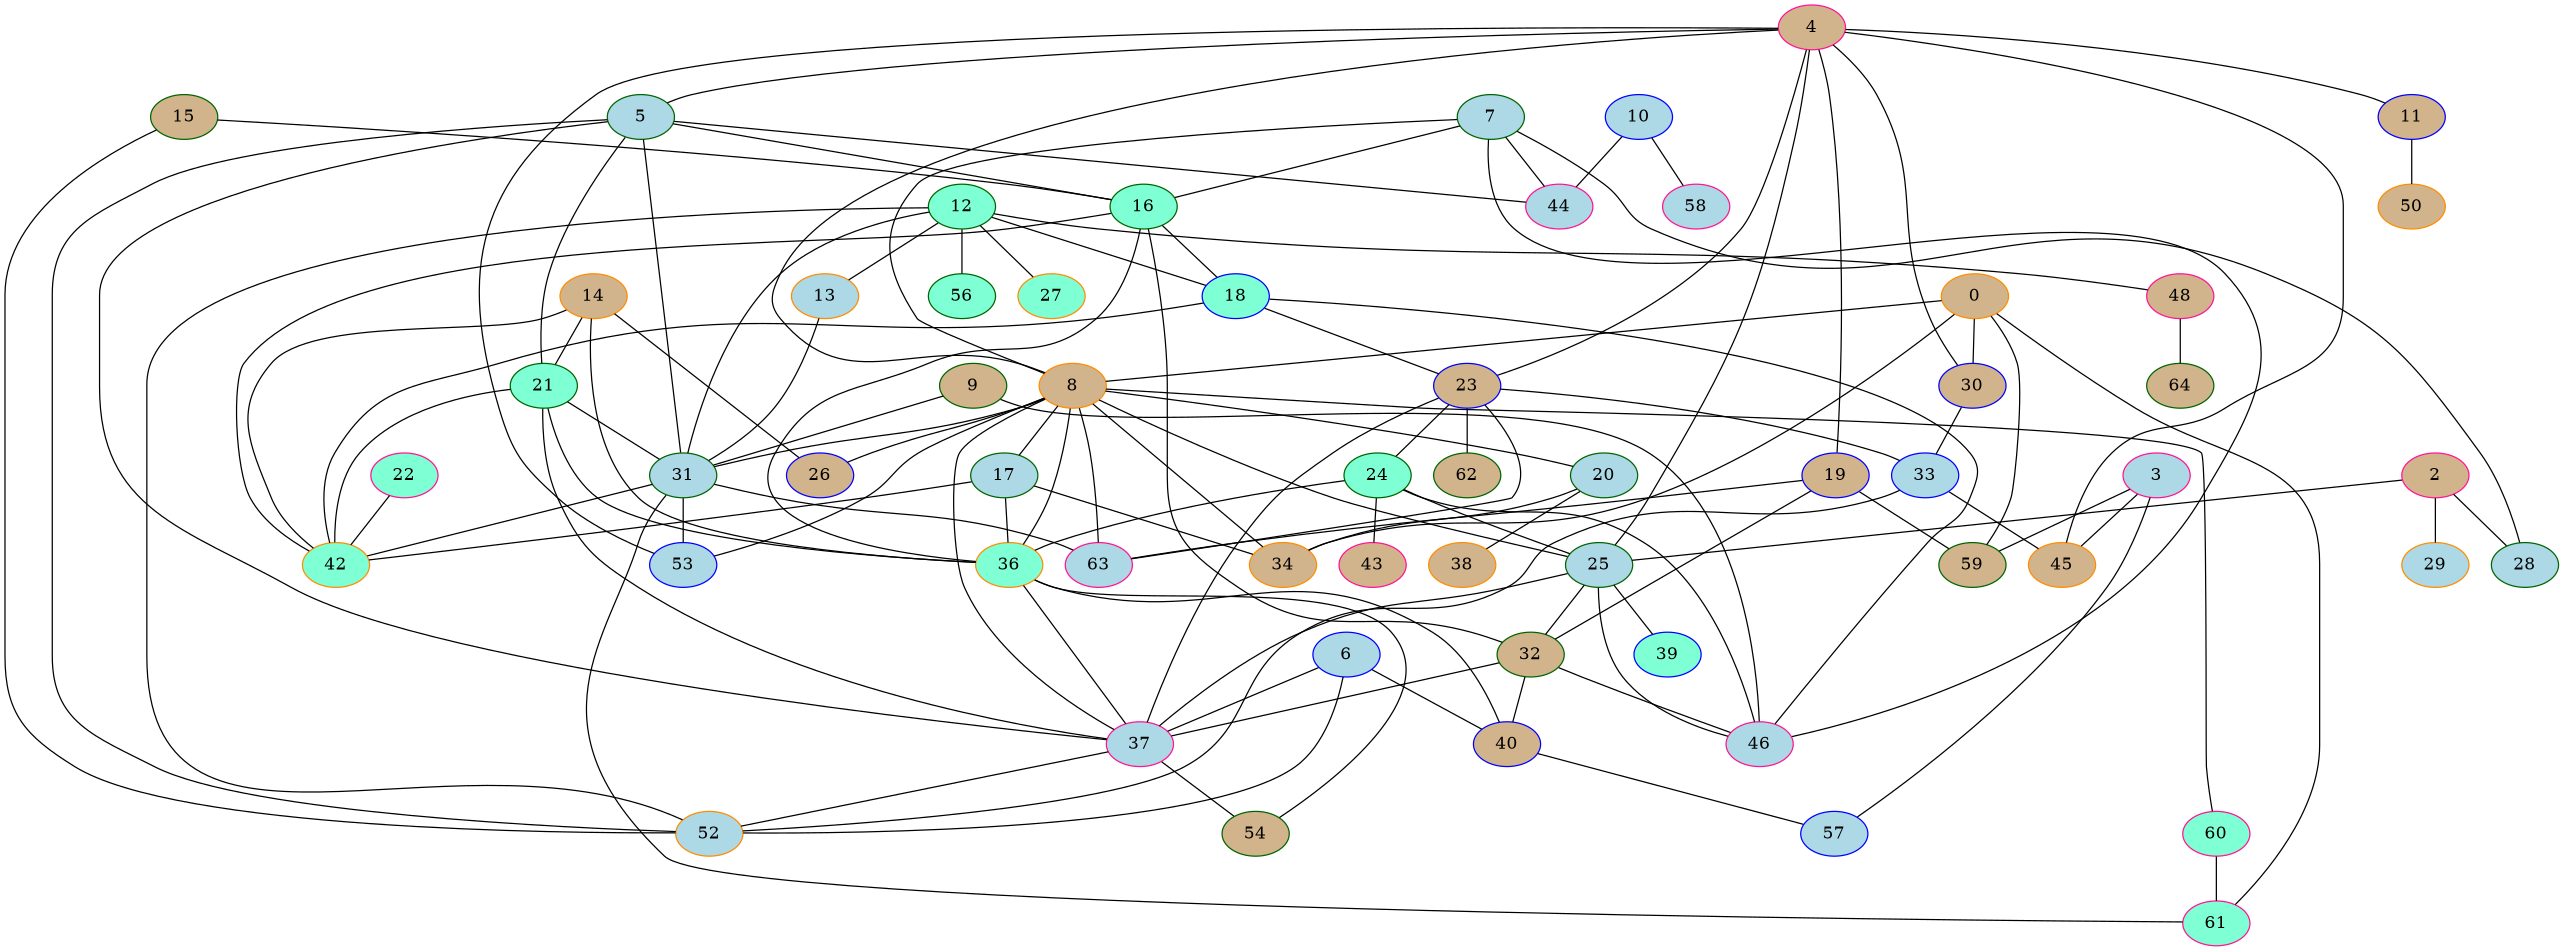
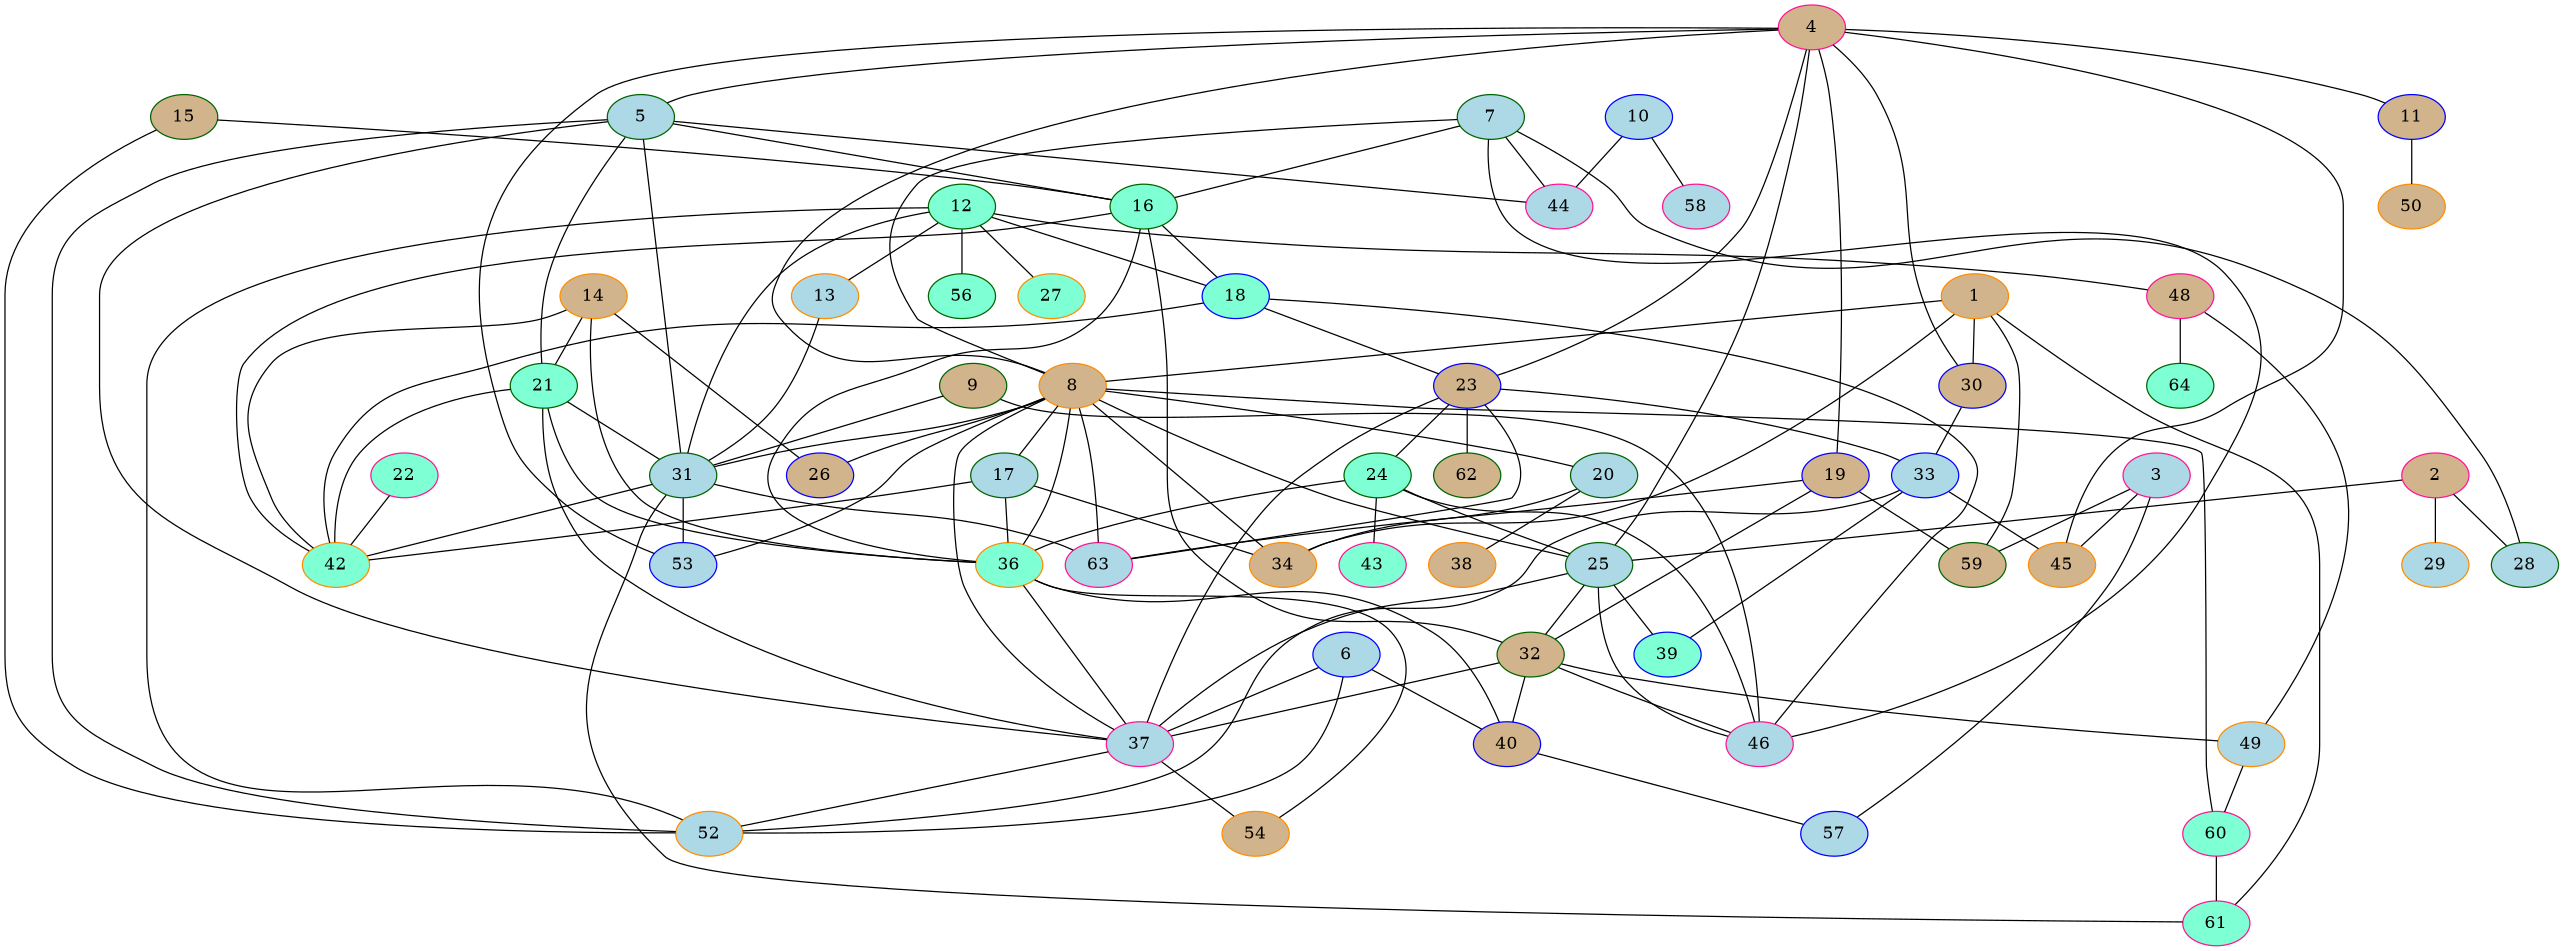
node "0": label "0" -> "1"
node "64": fillcolor tan -> aquamarine
node "43": fillcolor tan -> aquamarine
edge "33" -- "39": added
node "49": added
node "54": color darkgreen -> darkorange
